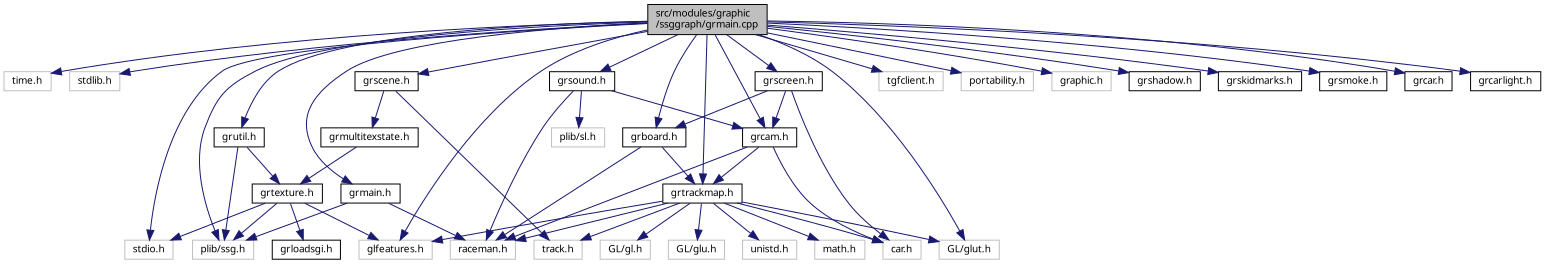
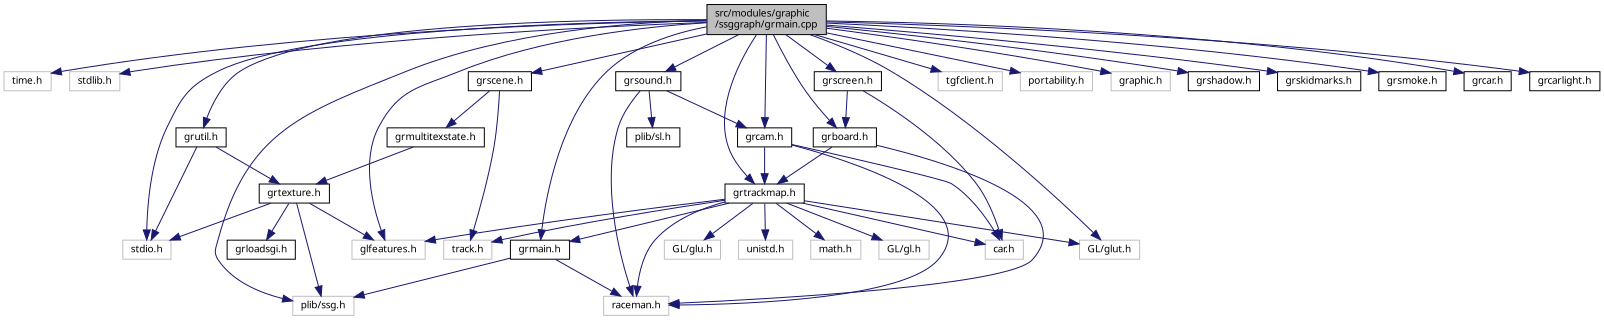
edge "grscreen.h" -> "grcam.h": removed
node "plib/sl.h": color grey75 -> black
edge "grutil.h" -> "plib/ssg.h": now "grutil.h" -> "stdio.h"
edge "grtrackmap.h" -> "grmain.h": added
